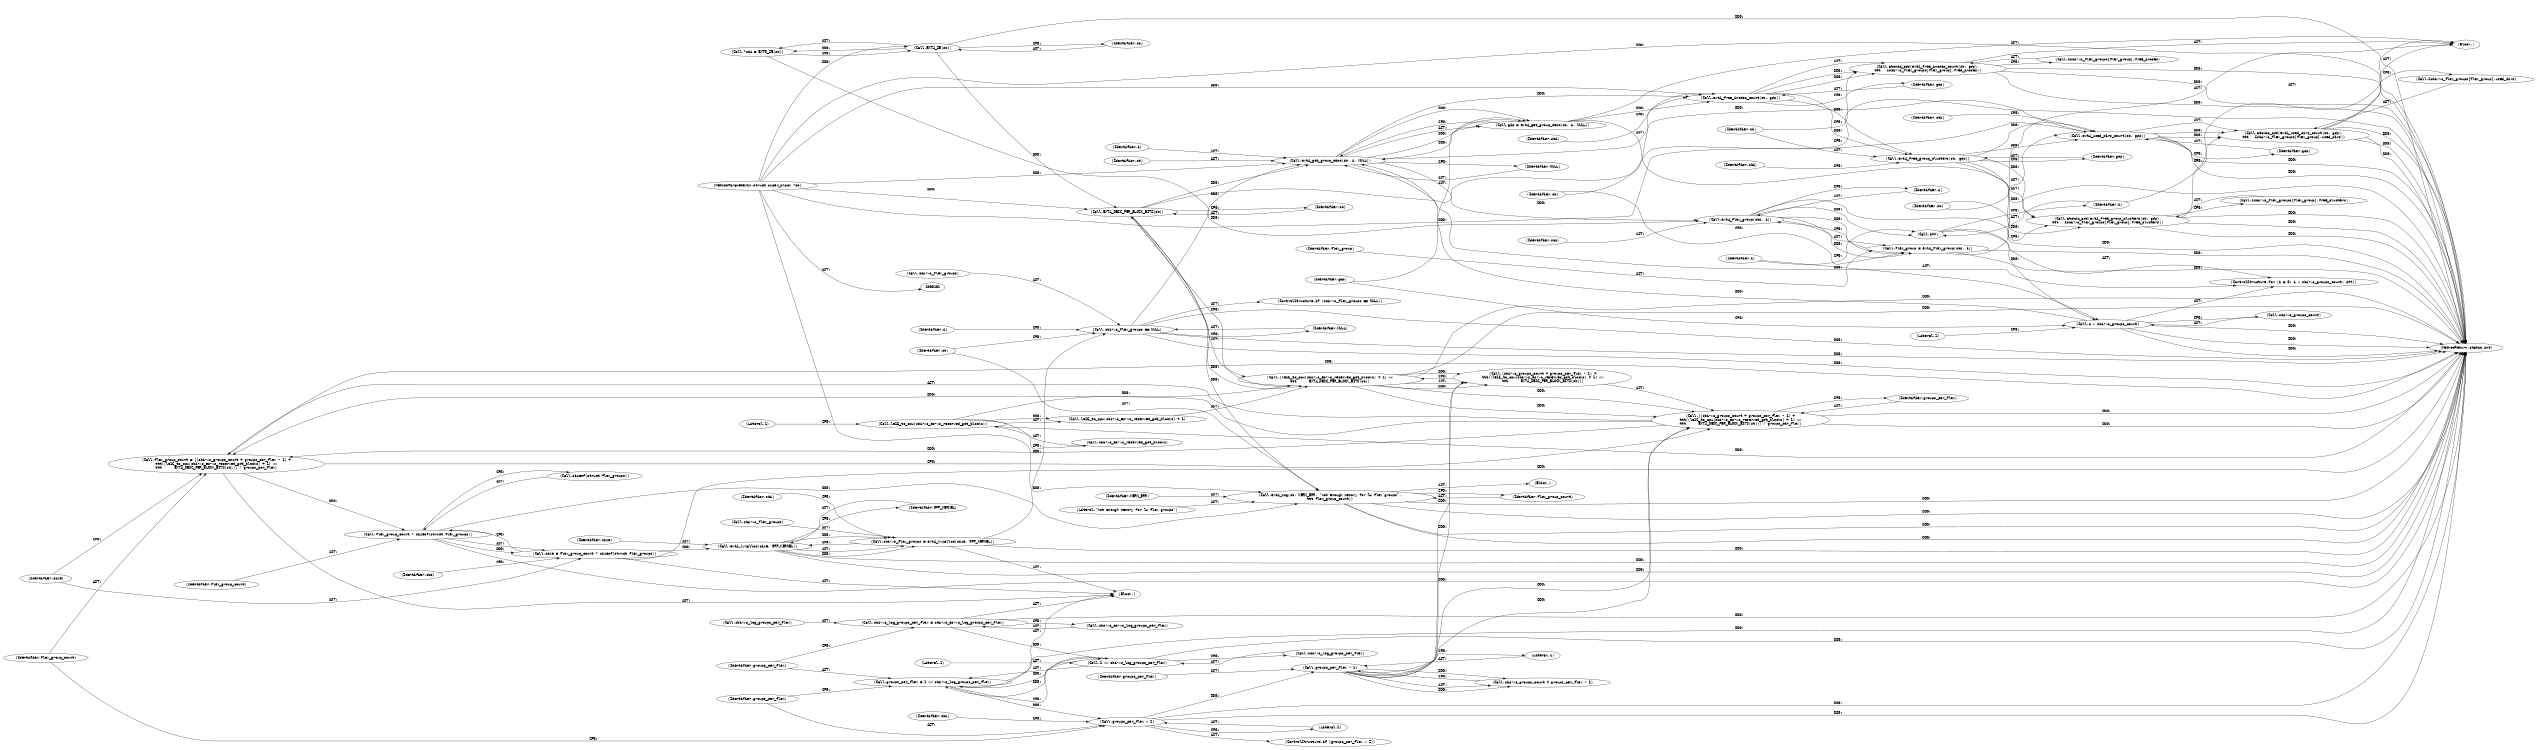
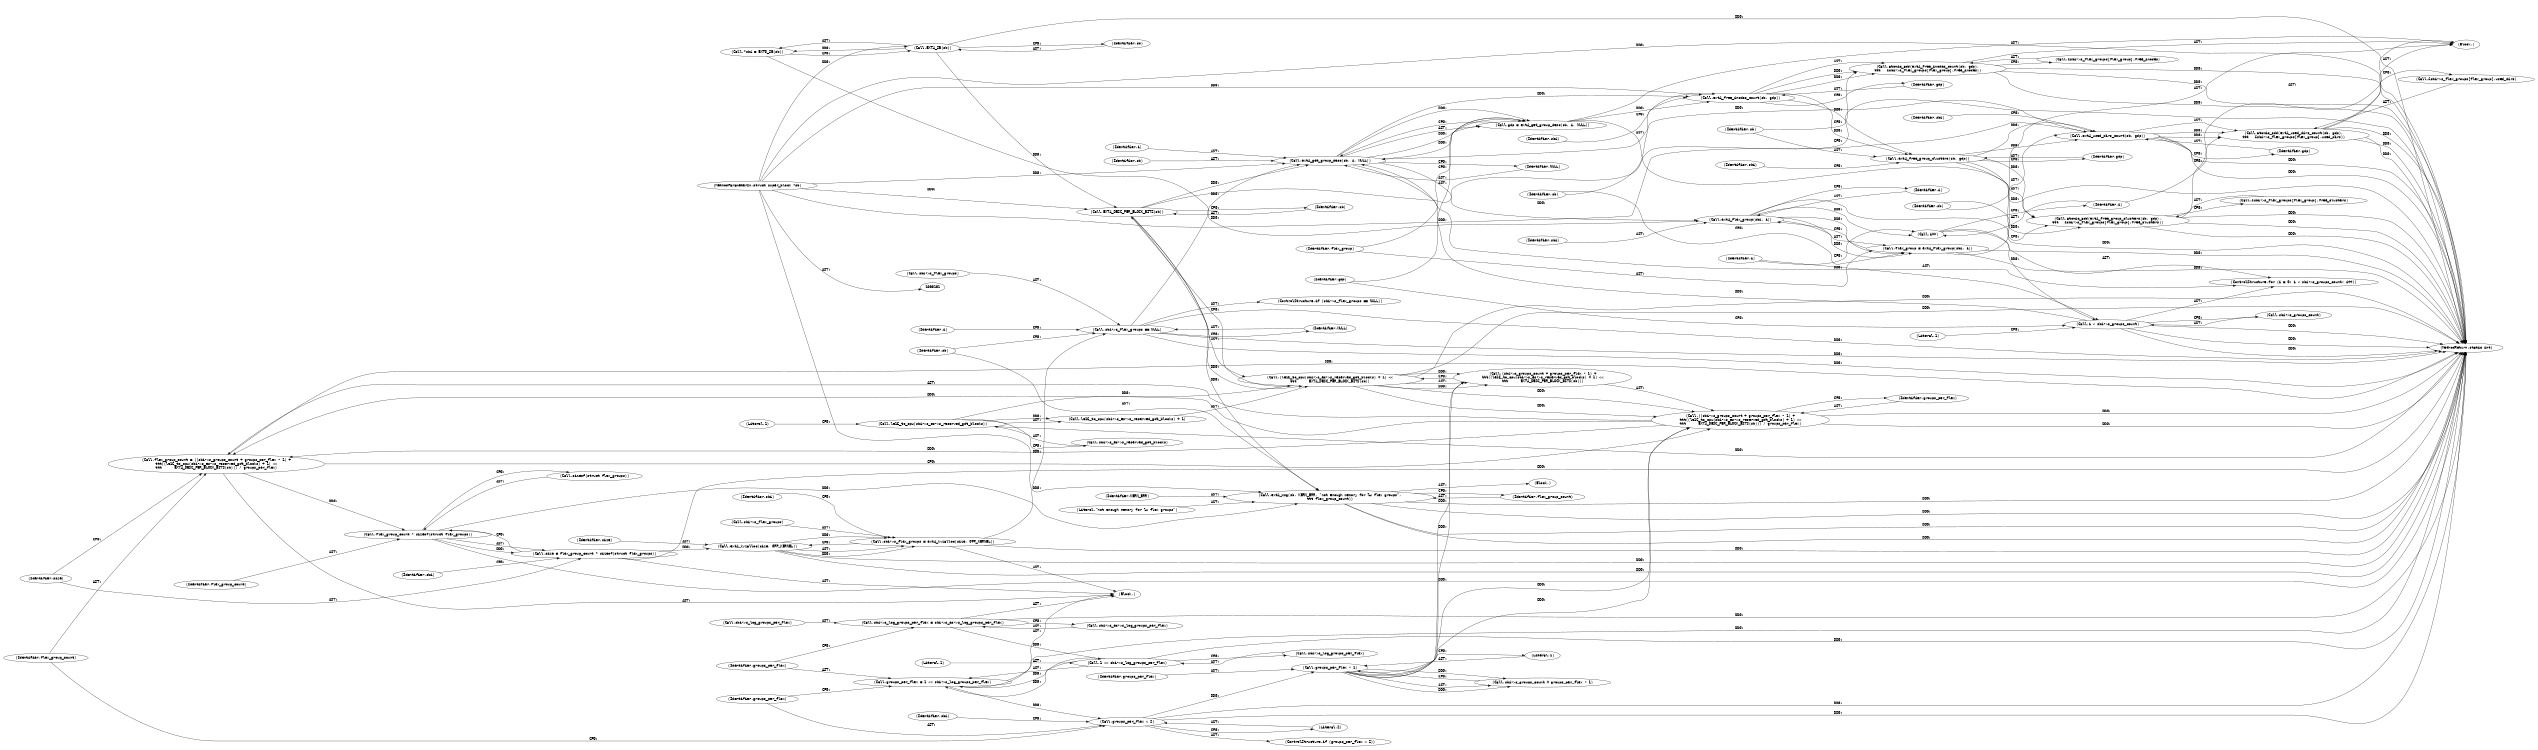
edge "(Identifier,flex_group)" -> "(Call,gdp = ext4_get_group_desc(sb, i, NULL))": added, label "CFG:"
node "(Identifier,GFP_KERNEL)": removed
edge "(Call,groups_per_flex = 1 << sbi->s_log_groups_per_flex)" -> "(Call,1 << sbi->s_log_groups_per_flex)": removed, label "CFG:"
